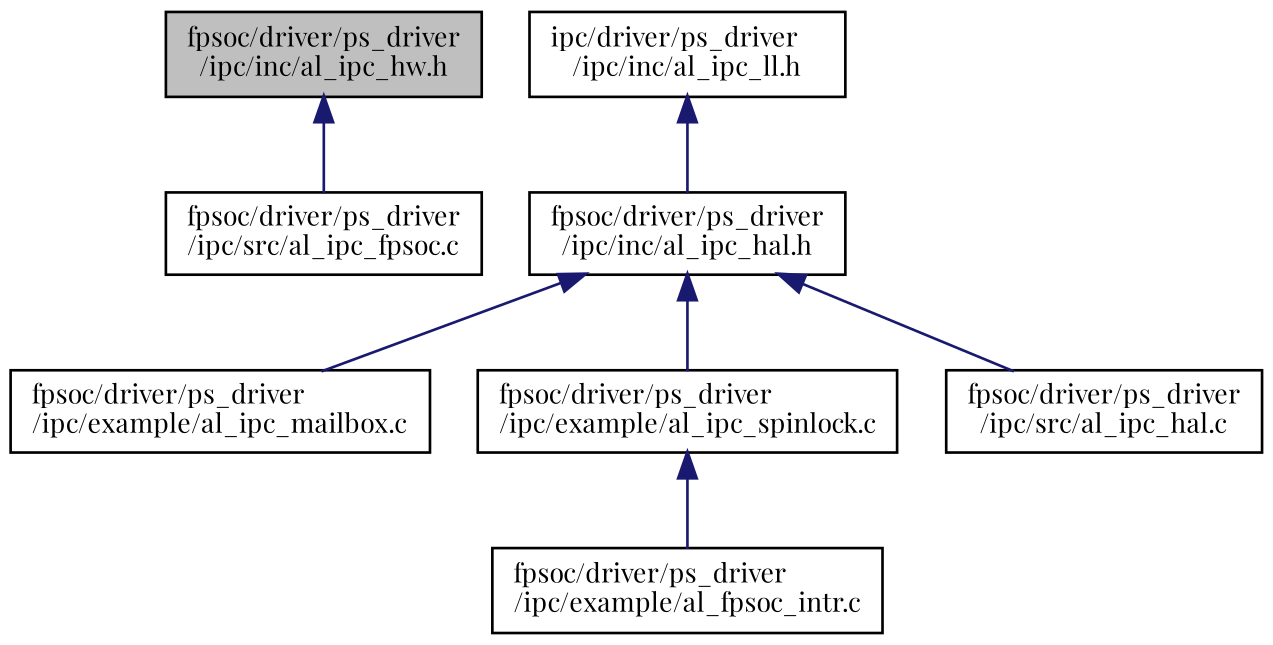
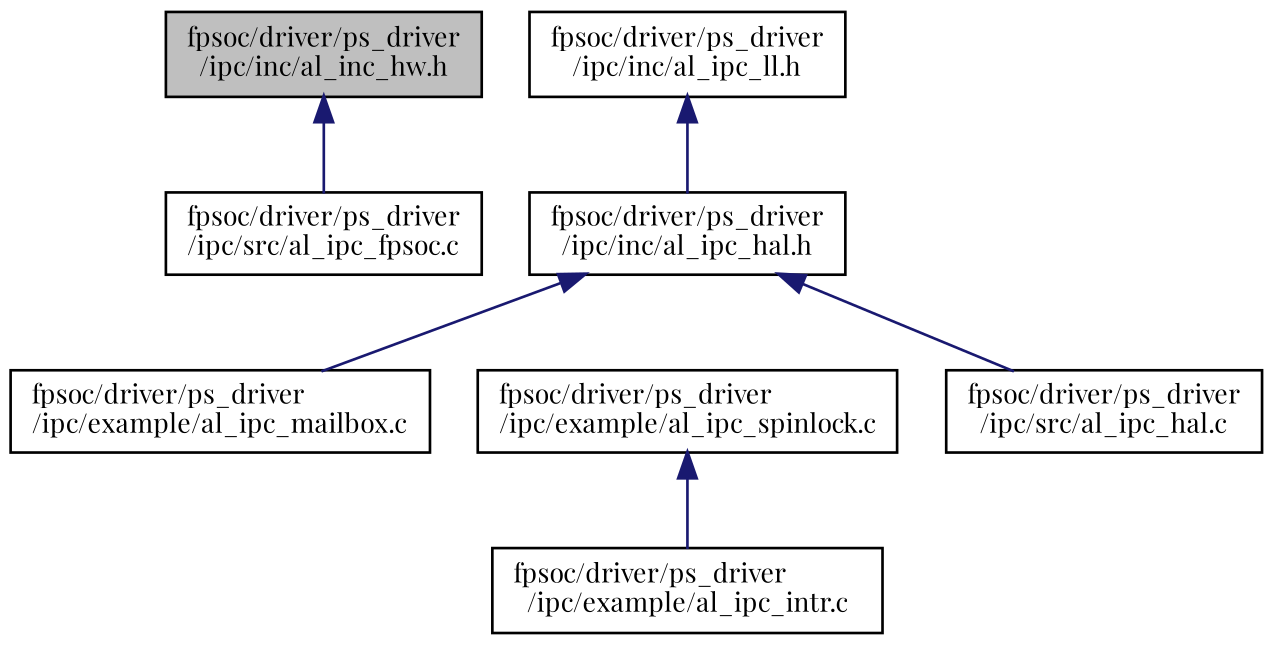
node "fpsoc/driver/ps_driver /ipc/inc/al_ipc_hw.h": label "fpsoc/driver/ps_driver /ipc/inc/al_ipc_hw.h" -> "fpsoc/driver/ps_driver /ipc/inc/al_inc_hw.h"
node "ipc/driver/ps_driver /ipc/inc/al_ipc_ll.h": label "ipc/driver/ps_driver /ipc/inc/al_ipc_ll.h" -> "fpsoc/driver/ps_driver /ipc/inc/al_ipc_ll.h"
edge "fpsoc/driver/ps_driver /ipc/example/al_ipc_spinlock.c" -> "fpsoc/driver/ps_driver /ipc/inc/al_ipc_hal.h": removed
node "fpsoc/driver/ps_driver /ipc/example/al_fpsoc_intr.c": label "fpsoc/driver/ps_driver /ipc/example/al_fpsoc_intr.c" -> "fpsoc/driver/ps_driver /ipc/example/al_ipc_intr.c"
